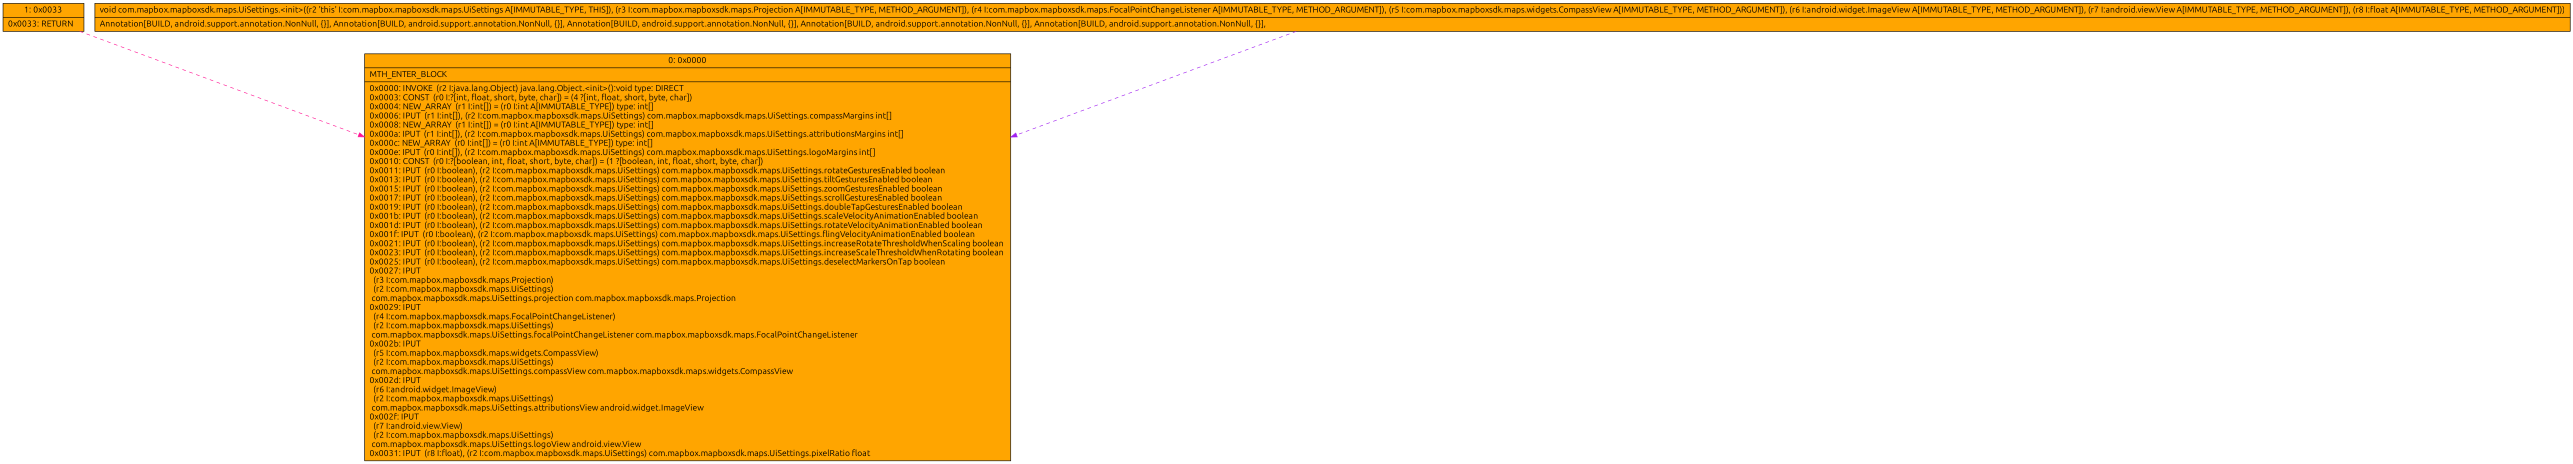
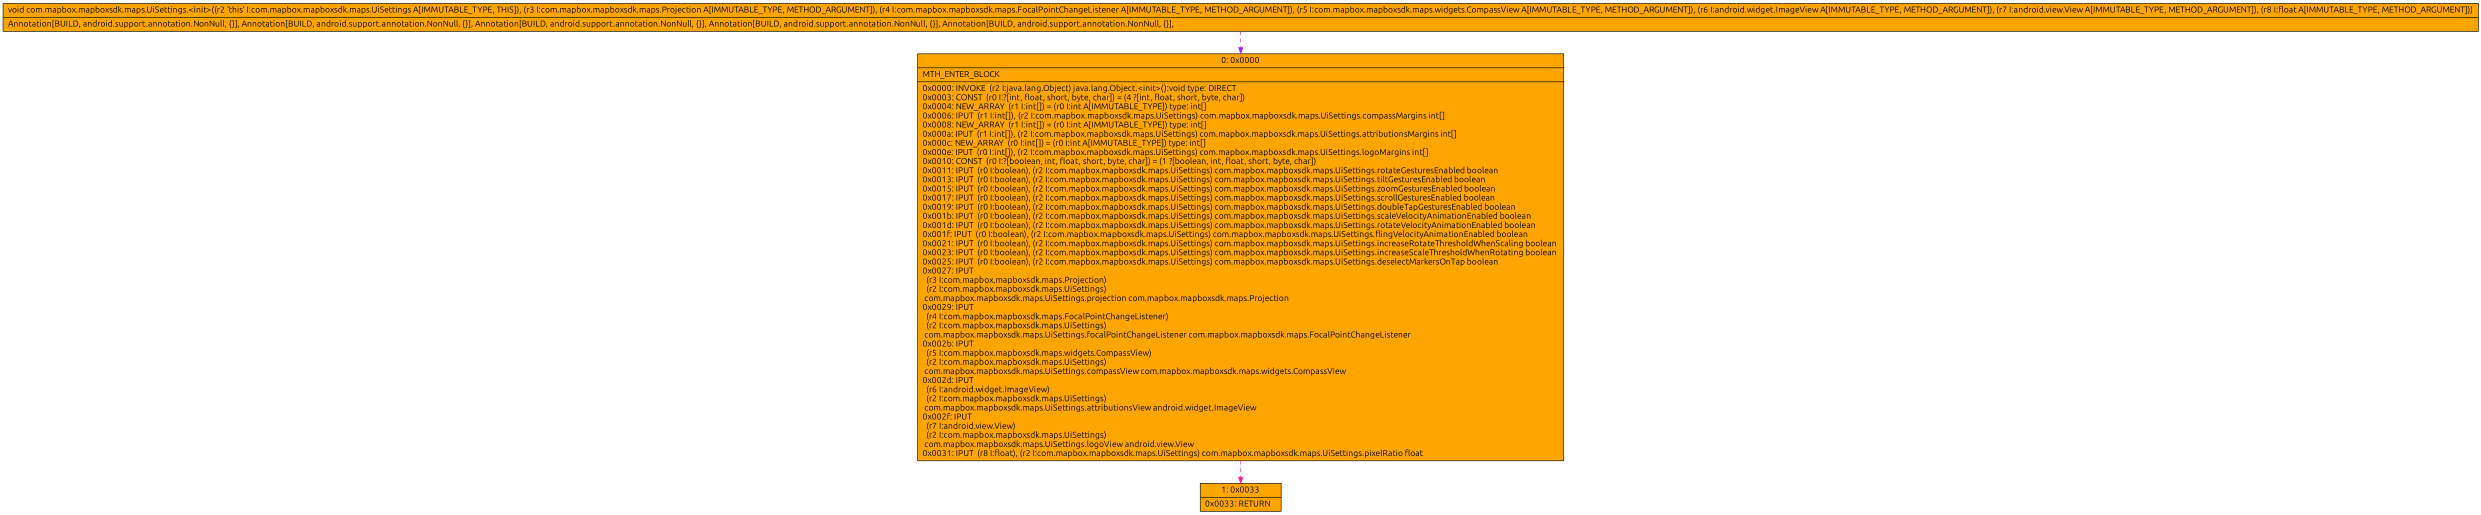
edge "1: 0x0033" -> "0: 0x0000": reversed
